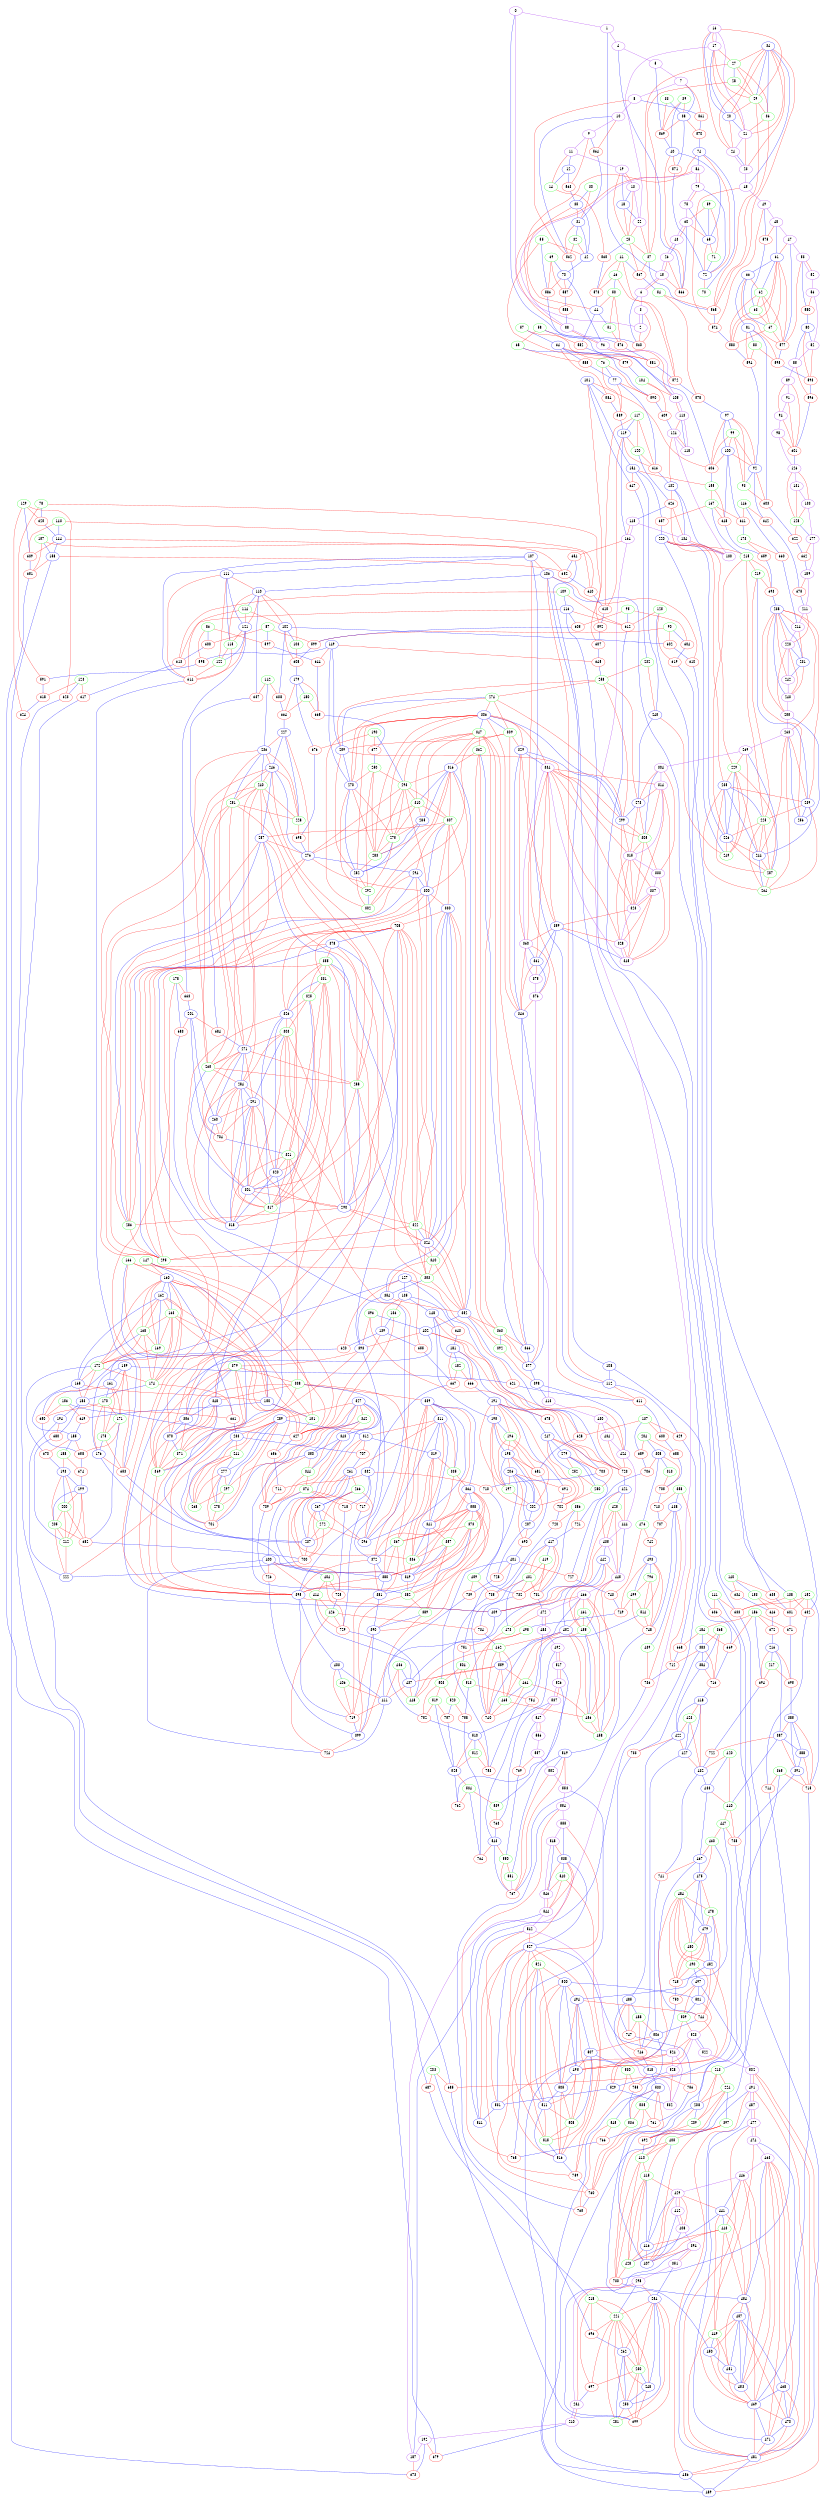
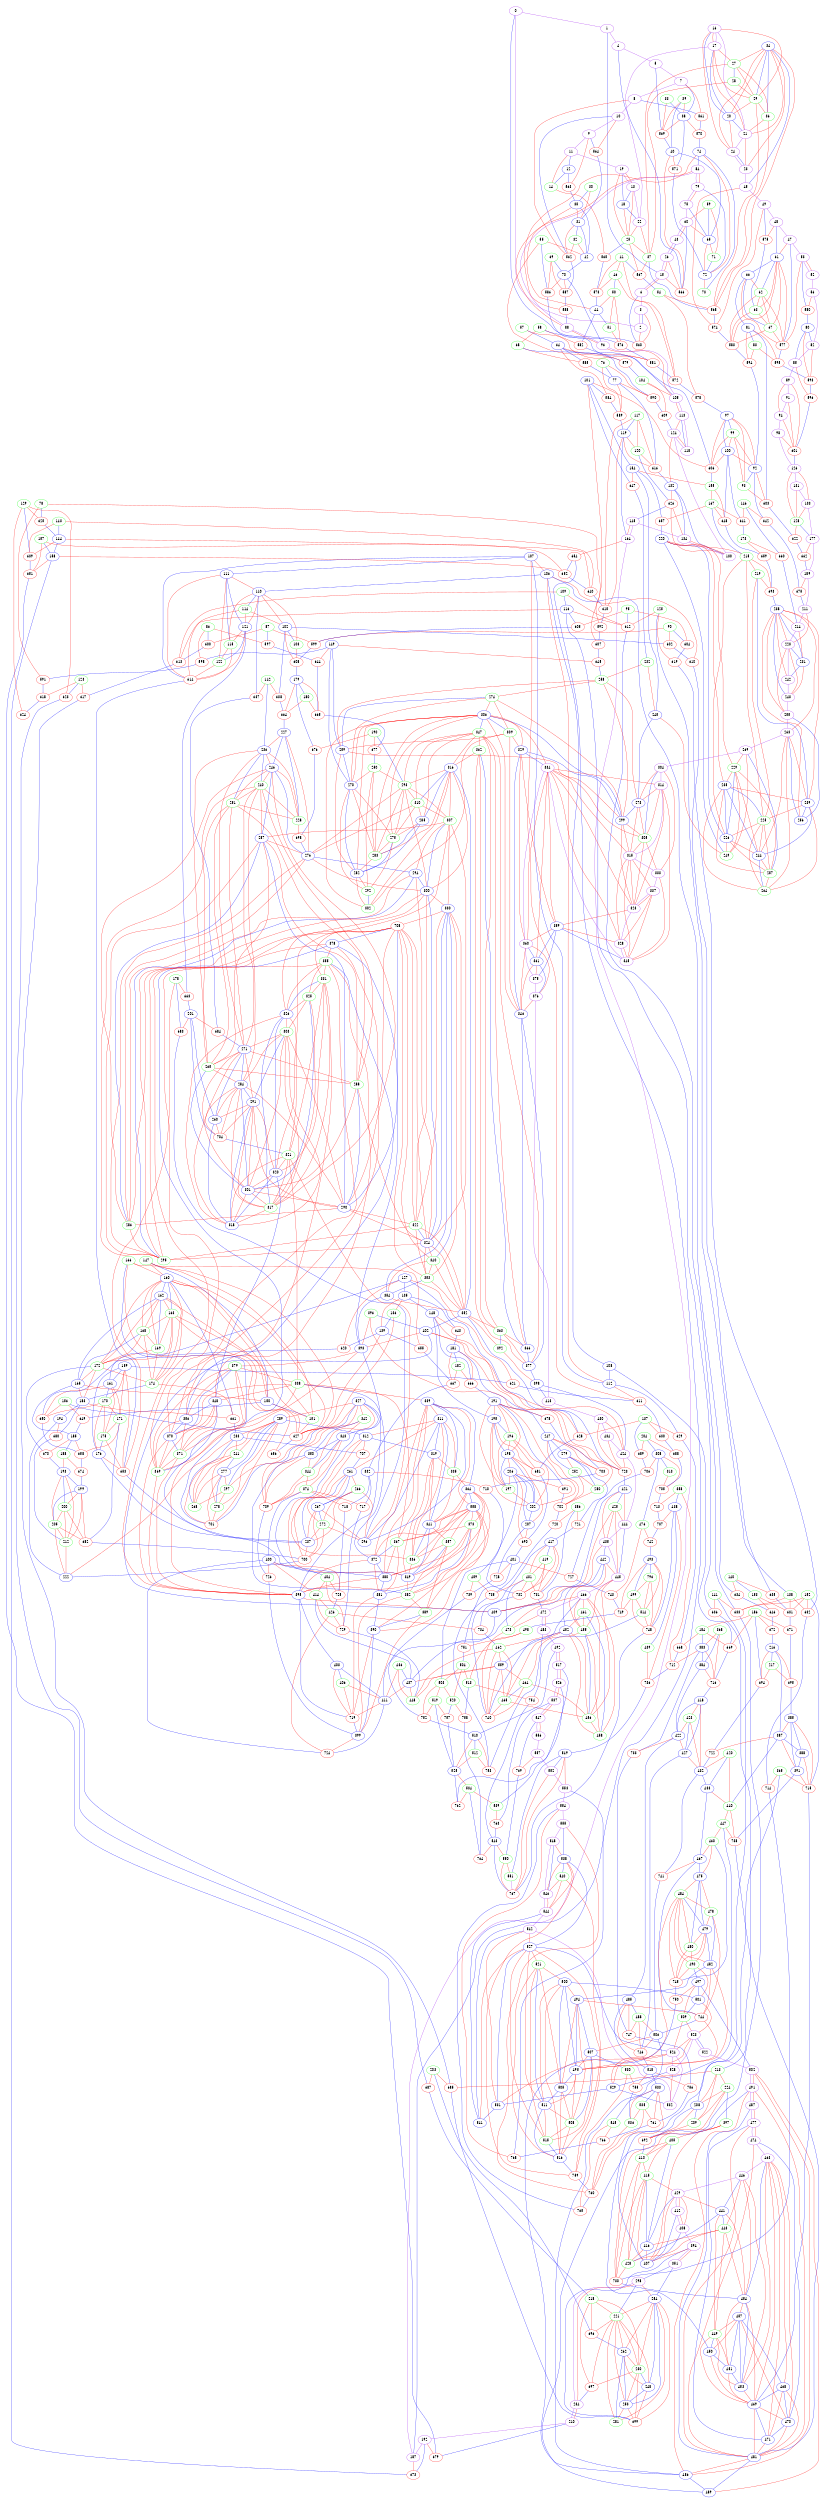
node "711": removed
edge "351" -- "298": color purple -> blue
